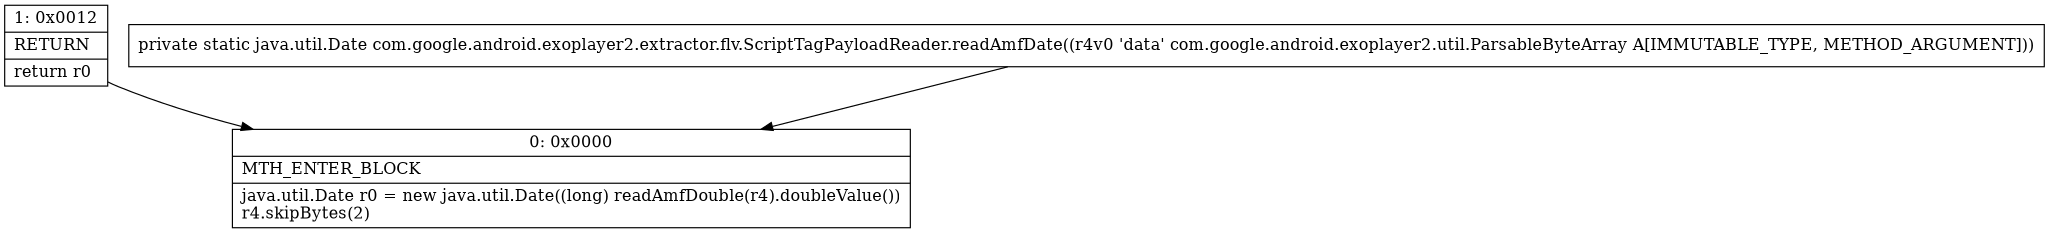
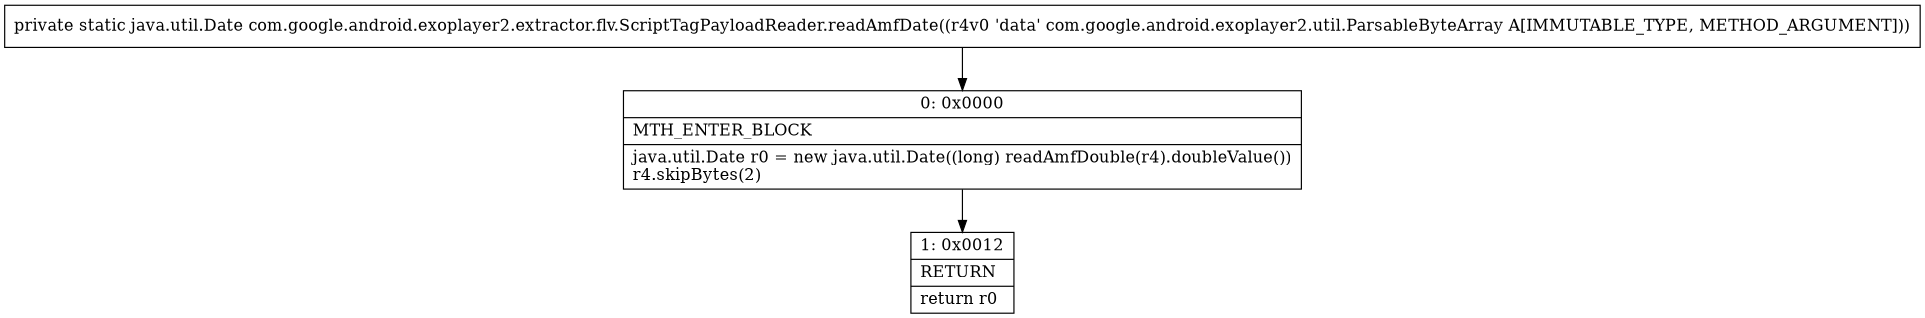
edge "1: 0x0012" -> "0: 0x0000": reversed
